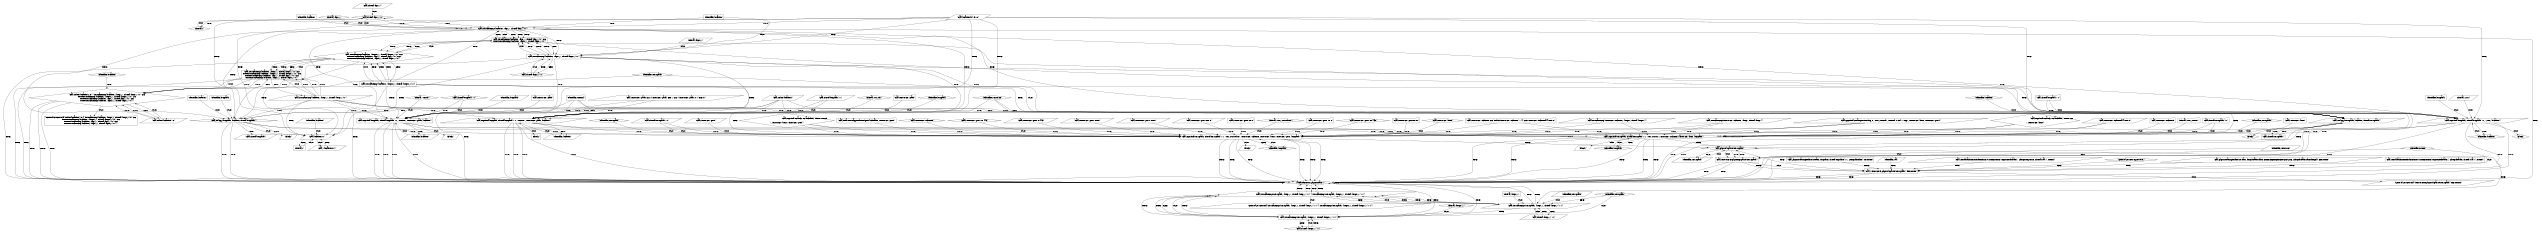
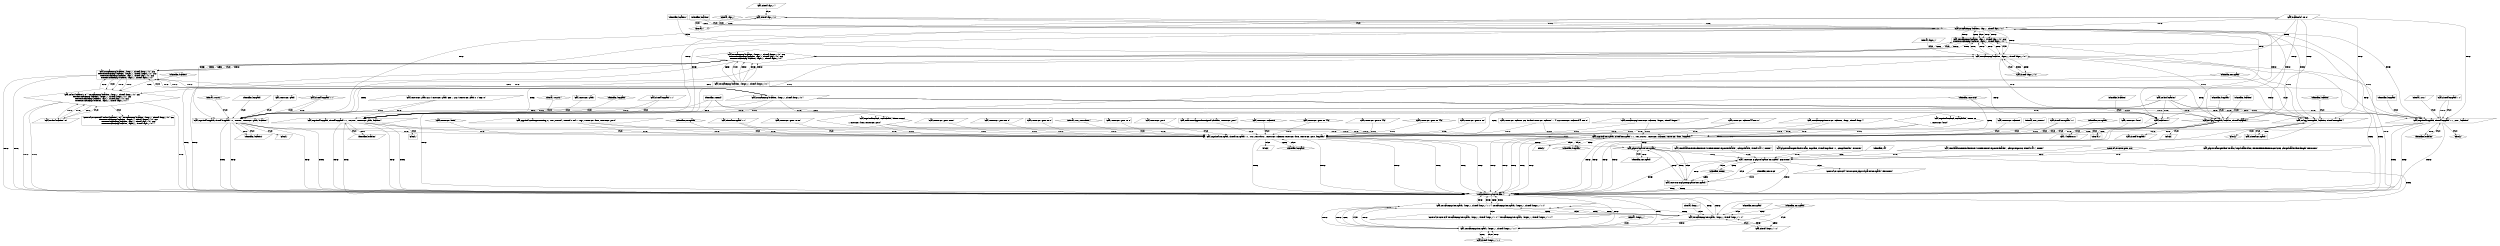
edge "(Call,strlen(location))" -> "(Call,strlcpy(loc_path, location, sizeof(loc_path)))": label "CFG: " -> "DDG: "
edge "(Call,sizeof(new_path))" -> "(Call,strlcpy(new_path, location, sizeof(new_path)))": label "CFG: " -> "AST: "
edge "(Call,strlcpy(loc_path, location, sizeof(loc_path)))" -> "(Call,location+1)": now "(Call,strlen(location))" -> "(Call,location+1)"
edge "(Call,strlcpy(new_path, location, sizeof(new_path)))" -> "(Call,php_url_parse(new_path))": removed, label "DDG:"
edge "(Call,(resource = php_url_parse(new_path)) == NULL)" -> "(Identifier,NULL)": added, label "CFG:"
